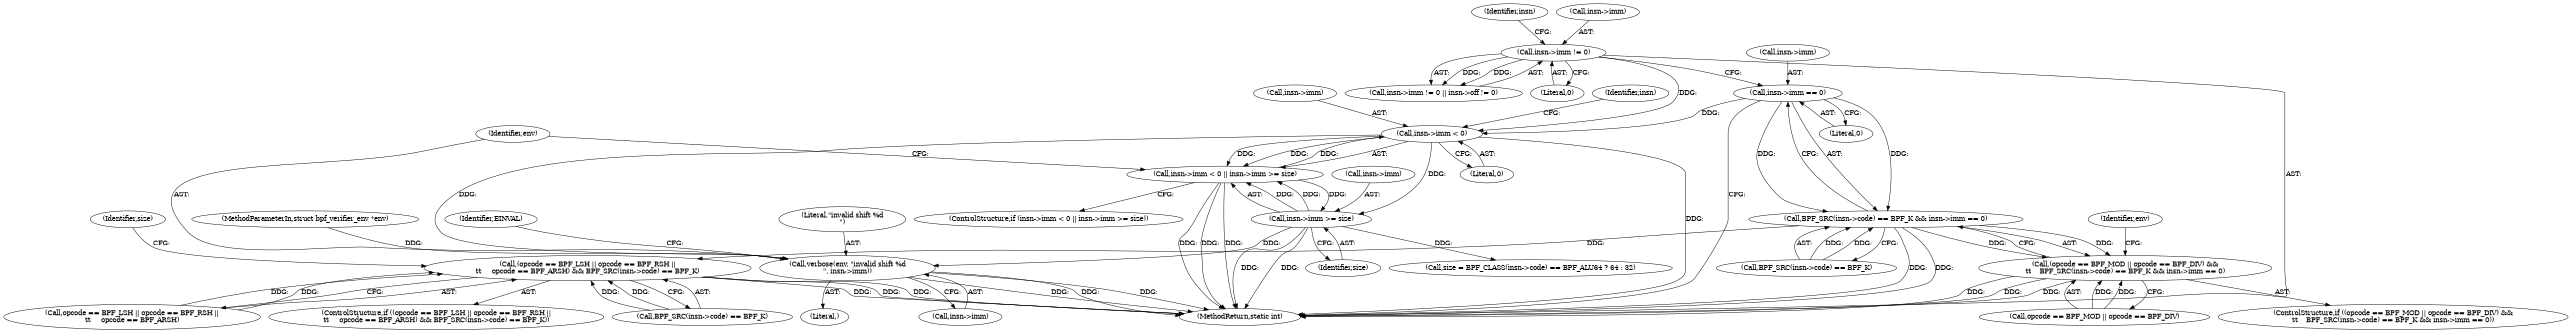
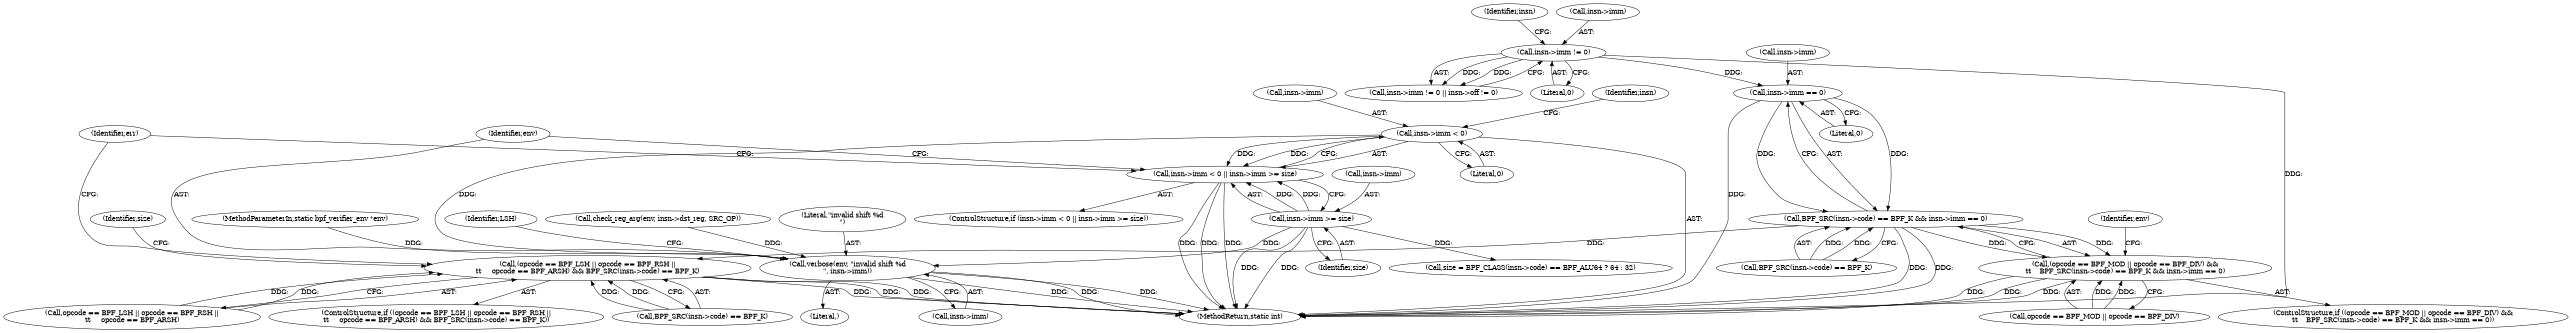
edge "(Call,insn->imm != 0 || insn->off != 0)" -> "(Call,insn->imm != 0)": label "AST: " -> "CFG: "
edge "(Call,insn->imm != 0)" -> "(Call,insn->imm == 0)": label "CFG: " -> "DDG: "
edge "(Call,insn->imm != 0)" -> "(Call,insn->imm < 0)": removed, label "DDG:"
edge "(Call,insn->imm == 0)" -> "(Call,insn->imm < 0)": removed, label "DDG:"
node "(Identifier,err)": added
edge "(Call,insn->imm < 0 || insn->imm >= size)" -> "(Call,insn->imm < 0)": label "DDG: " -> "CFG: "
edge "(Call,insn->imm != 0)" -> "(MethodReturn,static int)": label "AST: " -> "DDG: "
edge "(Call,insn->imm < 0)" -> "(Call,insn->imm >= size)": removed, label "DDG:"
edge "(Call,insn->imm < 0 || insn->imm >= size)" -> "(ControlStructure,if (insn->imm < 0 || insn->imm >= size))": label "CFG: " -> "AST: "
edge "(Call,insn->imm < 0 || insn->imm >= size)" -> "(Call,insn->imm >= size)": label "DDG: " -> "CFG: "
edge "(Call,insn->imm == 0)" -> "(MethodReturn,static int)": label "CFG: " -> "DDG: "
node "(MethodParameterIn,struct bpf_verifier_env *env)": label "(MethodParameterIn,struct bpf_verifier_env *env)" -> "(MethodParameterIn,static bpf_verifier_env *env)"
node "(Identifier,EINVAL)": label "(Identifier,EINVAL)" -> "(Identifier,LSH)"
node "(Call,check_reg_arg(env, insn->dst_reg, SRC_OP))": added
edge "(Call,insn->imm < 0)" -> "(MethodReturn,static int)": label "DDG: " -> "AST: "
